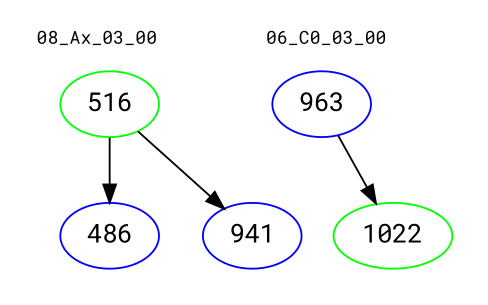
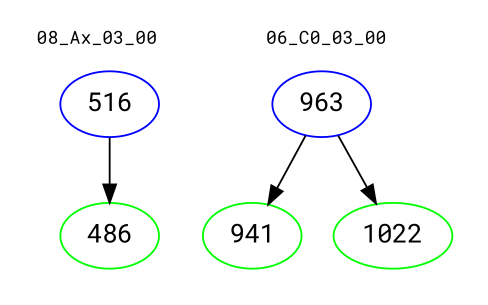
node "516": color green -> blue
edge "516" -> "941": now "963" -> "941"
node "486": color blue -> green
node "941": color blue -> green
